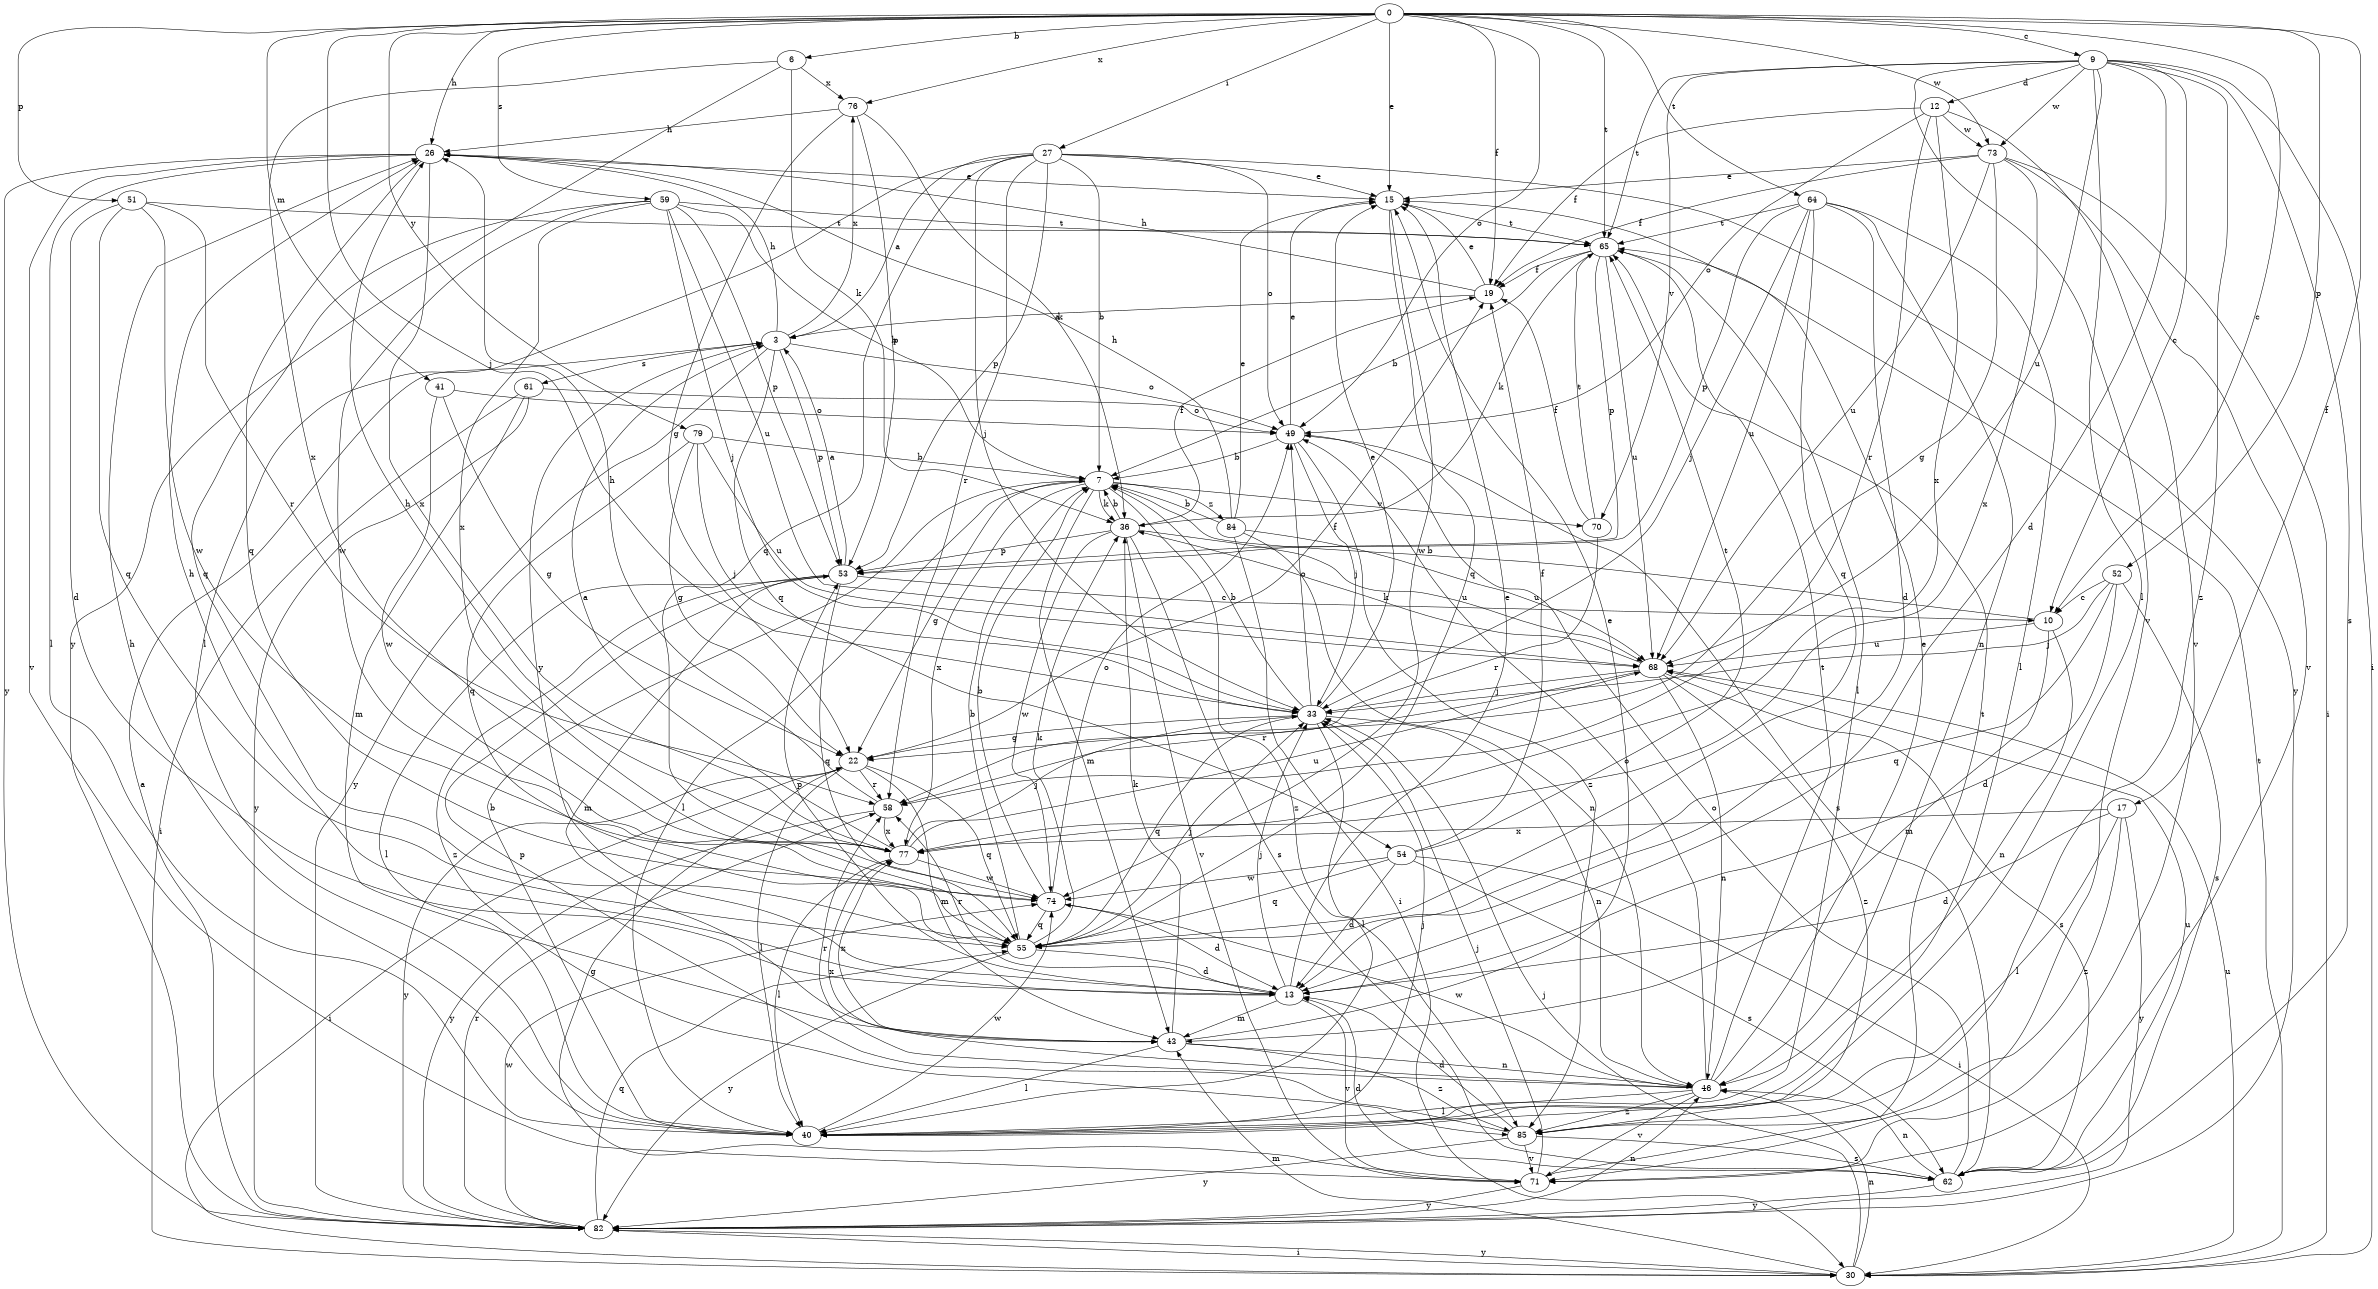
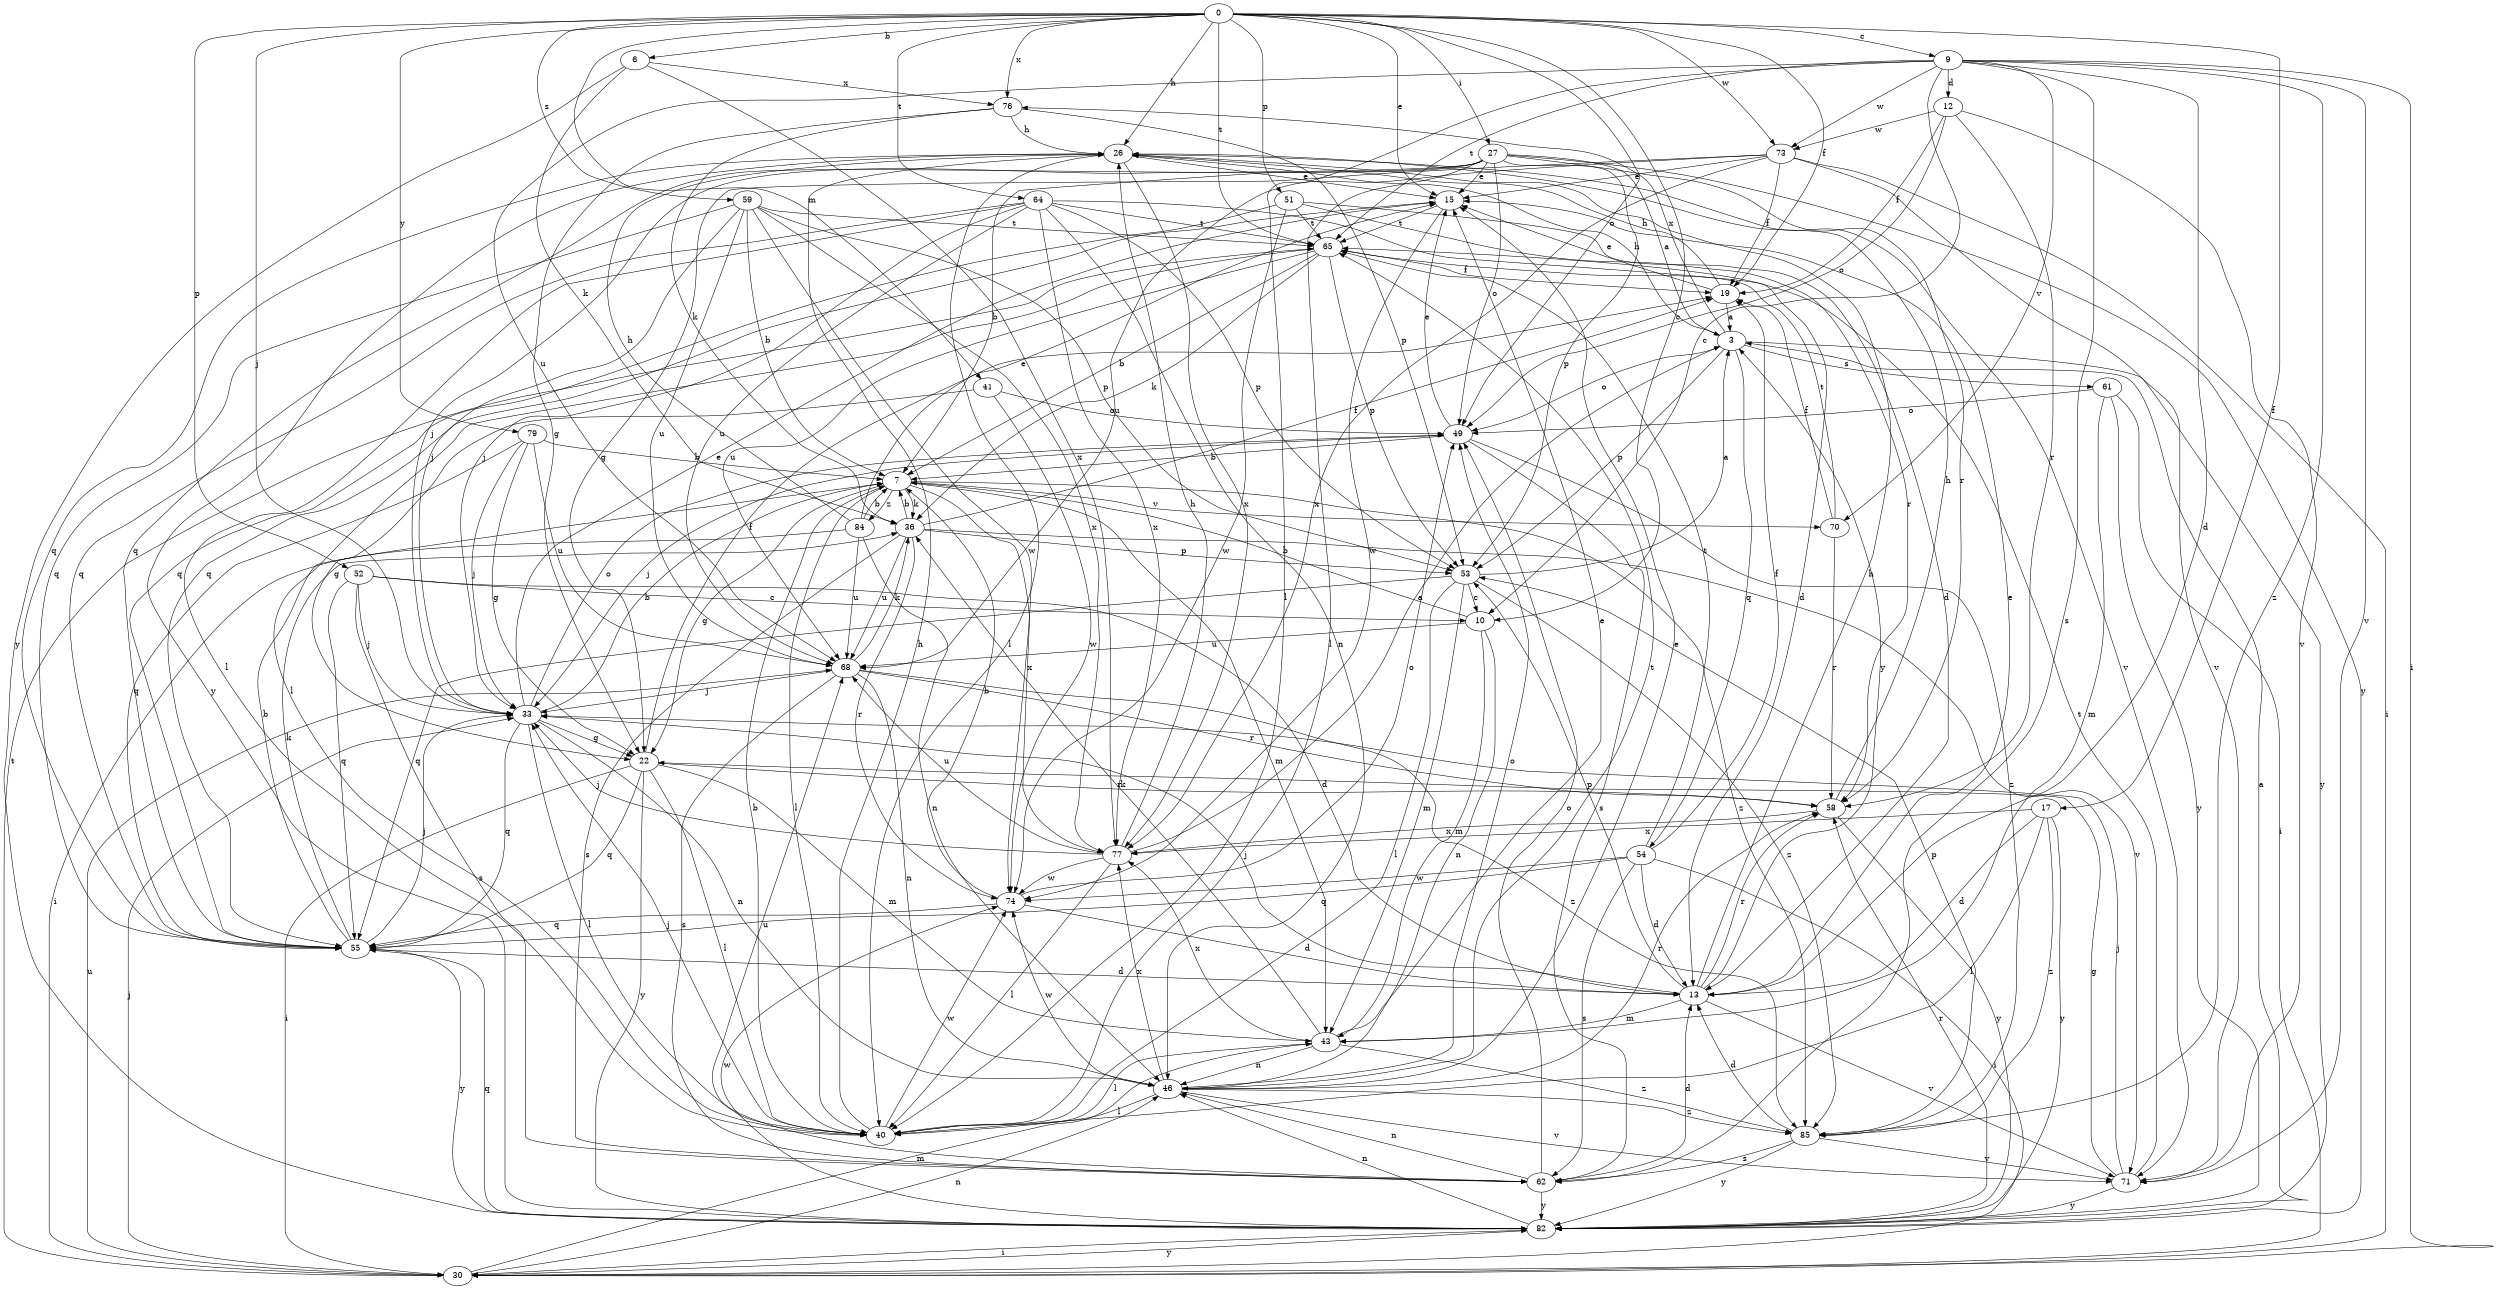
edge "36" -> "74": label "w" -> "r"
edge "12" -> "77": now "64" -> "77"
